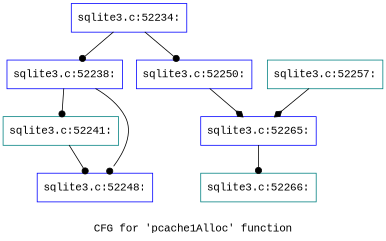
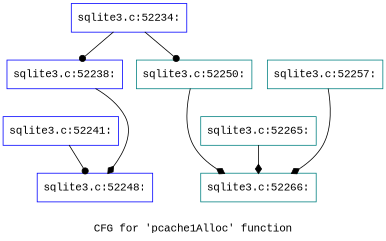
node "sqlite3.c:52250:": color blue -> teal
edge "sqlite3.c:52238:" -> "sqlite3.c:52241:": removed
edge "sqlite3.c:52250:" -> "sqlite3.c:52265:": now "sqlite3.c:52250:" -> "sqlite3.c:52266:"
edge "sqlite3.c:52257:" -> "sqlite3.c:52265:": now "sqlite3.c:52257:" -> "sqlite3.c:52266:"
edge "sqlite3.c:52238:" -> "sqlite3.c:52248:": arrowhead dot -> diamond
node "sqlite3.c:52241:": color teal -> blue
node "sqlite3.c:52265:": color blue -> teal
edge "sqlite3.c:52265:" -> "sqlite3.c:52266:": arrowhead dot -> diamond
